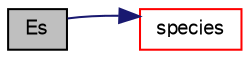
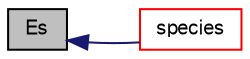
edge "Es" -> "species": reversed
